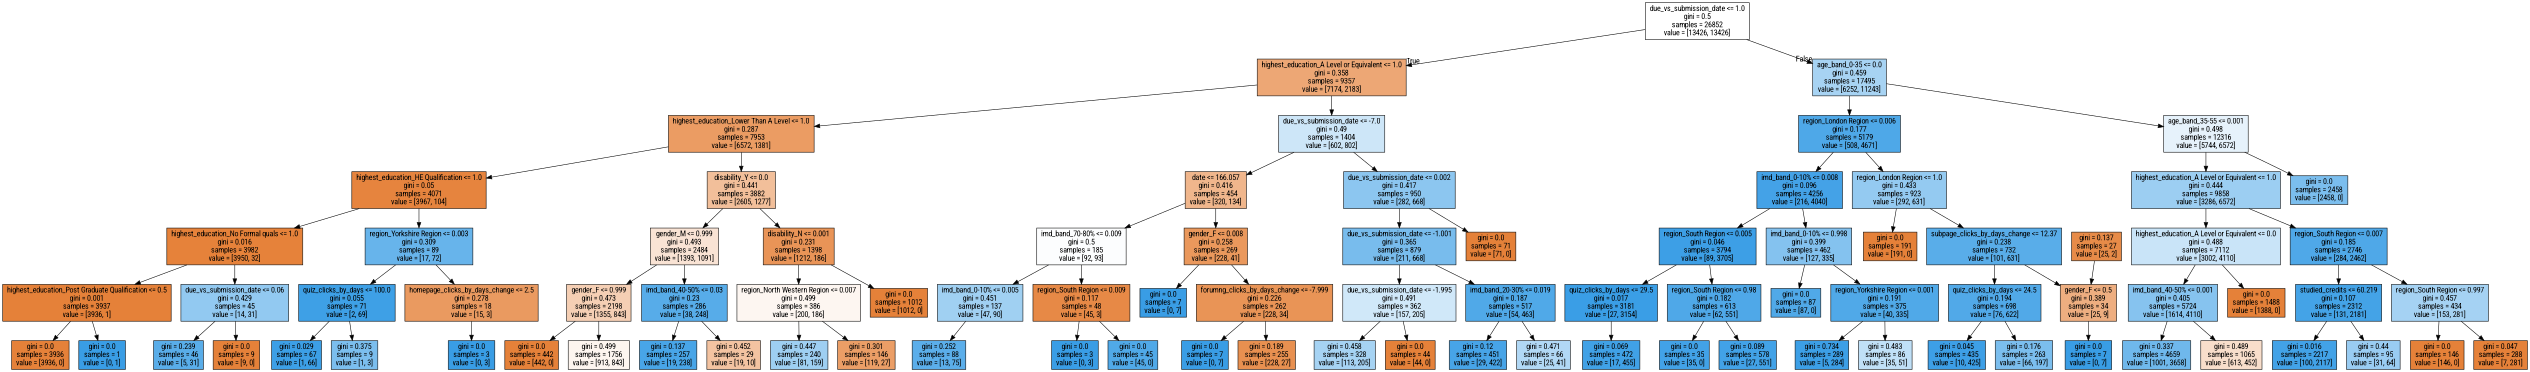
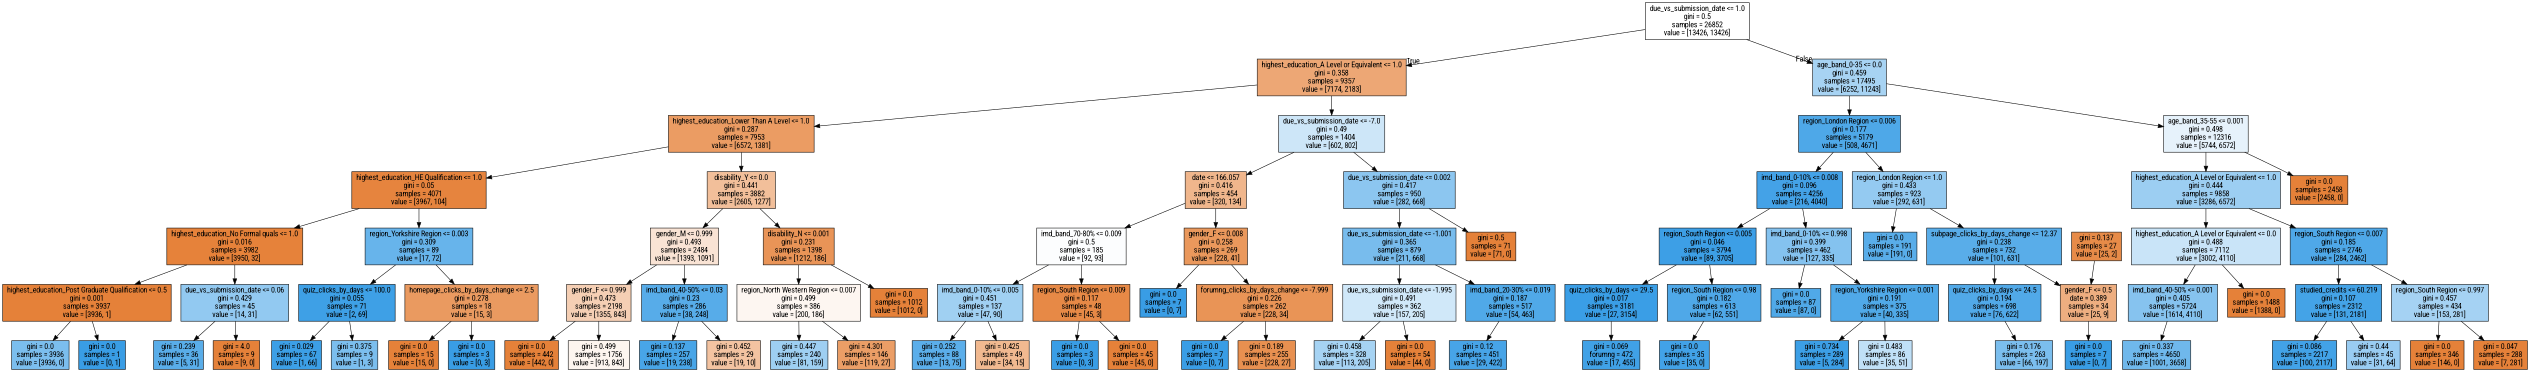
node "gini = 0.0 samples = 2458 value = [2458, 0]": fillcolor #399de5aa -> #e58139ff
node "gini = 0.0 samples = 71 value = [71, 0]": label "gini = 0.0 samples = 71 value = [71, 0]" -> "gini = 0.5 samples = 71 value = [71, 0]"
node "gini = 0.0 samples = 191 value = [191, 0]": fillcolor #e58139ff -> #399de5d6
node "gender_F <= 0.5 gini = 0.389 samples = 34 value = [25, 9]": label "gender_F <= 0.5 gini = 0.389 samples = 34 value = [25, 9]" -> "gender_F <= 0.5 date = 0.389 samples = 34 value = [25, 9]"
node "gini = 0.0 samples = 3936 value = [3936, 0]": fillcolor #e58139ff -> #399de5aa
node "gini = 0.239 samples = 46 value = [5, 31]": label "gini = 0.239 samples = 46 value = [5, 31]" -> "gini = 0.239 samples = 36 value = [5, 31]"
node "gini = 0.0 samples = 9 value = [9, 0]": label "gini = 0.0 samples = 9 value = [9, 0]" -> "gini = 4.0 samples = 9 value = [9, 0]"
node "gini = 0.0 samples = 15 value = [15, 0]": added
node "gini = 0.301 samples = 146 value = [119, 27]": label "gini = 0.301 samples = 146 value = [119, 27]" -> "gini = 4.301 samples = 146 value = [119, 27]"
node "gini = 0.425 samples = 49 value = [34, 15]": added
node "gini = 0.0 samples = 45 value = [45, 0]": fillcolor #399de5e1 -> #e58139ff
node "gini = 0.0 samples = 44 value = [44, 0]": label "gini = 0.0 samples = 44 value = [44, 0]" -> "gini = 0.0 samples = 54 value = [44, 0]"
node "gini = 0.471 samples = 66 value = [25, 41]": removed
node "gini = 0.069 samples = 472 value = [17, 455]": label "gini = 0.069 samples = 472 value = [17, 455]" -> "gini = 0.069 forumng = 472 value = [17, 455]"
node "gini = 0.089 samples = 578 value = [27, 551]": removed
node "gini = 0.045 samples = 435 value = [10, 425]": removed
node "gini = 0.337 samples = 4659 value = [1001, 3658]": label "gini = 0.337 samples = 4659 value = [1001, 3658]" -> "gini = 0.337 samples = 4650 value = [1001, 3658]"
node "gini = 0.489 samples = 1065 value = [613, 452]": removed
node "gini = 0.016 samples = 2217 value = [100, 2117]": label "gini = 0.016 samples = 2217 value = [100, 2117]" -> "gini = 0.086 samples = 2217 value = [100, 2117]"
node "gini = 0.44 samples = 95 value = [31, 64]": label "gini = 0.44 samples = 95 value = [31, 64]" -> "gini = 0.44 samples = 45 value = [31, 64]"
node "gini = 0.0 samples = 146 value = [146, 0]": label "gini = 0.0 samples = 146 value = [146, 0]" -> "gini = 0.0 samples = 346 value = [146, 0]"
